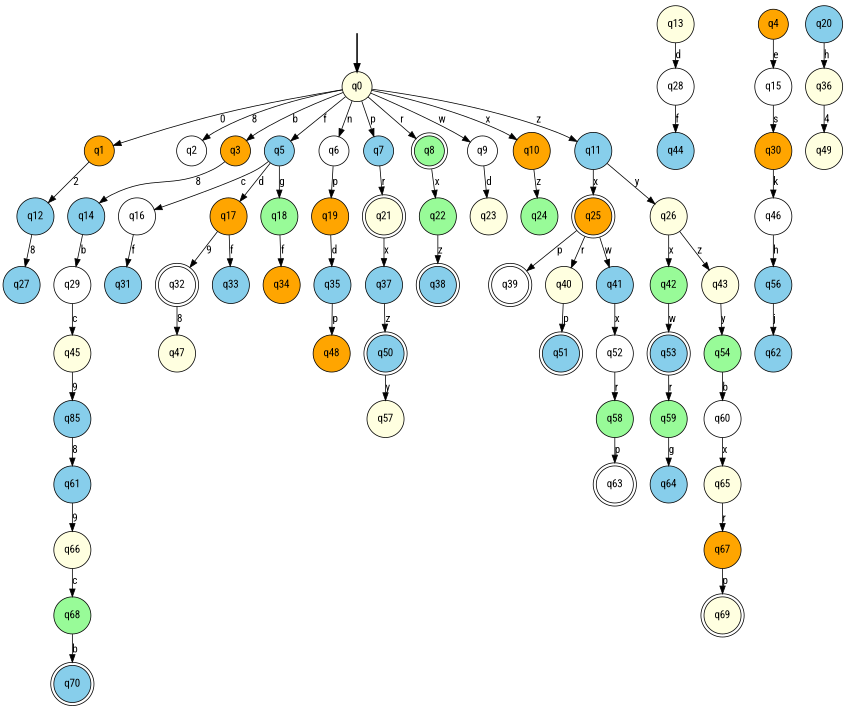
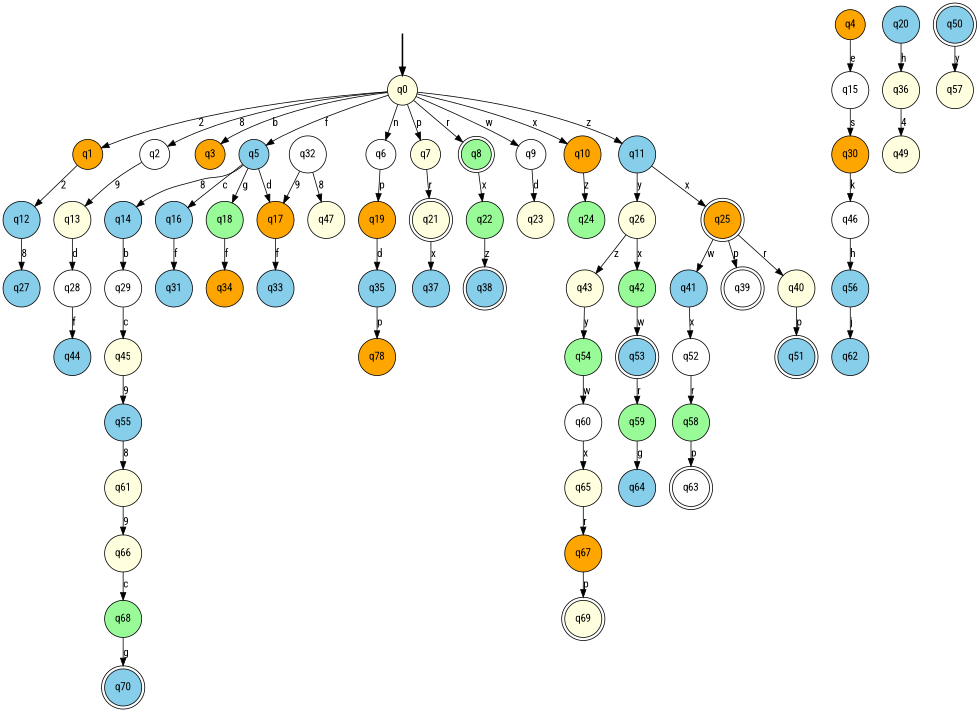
edge "q0" -> "q1": label "0" -> "2"
node "q7": fillcolor skyblue -> lightyellow
edge "q2" -> "q13": added, label "9"
edge "q3" -> "q14": now "q5" -> "q14"
node "q16": fillcolor white -> skyblue
edge "q17" -> "q32": reversed
node "q32": shape doublecircle -> circle
edge "q37" -> "q50": removed, label "z"
node "q48": label "q48" -> "q78"
edge "q54" -> "q60": label "b" -> "w"
node "q85": label "q85" -> "q55"
node "q61": fillcolor skyblue -> lightyellow
edge "q68" -> "q70": label "b" -> "g"
